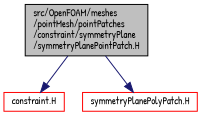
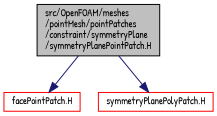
node "constraint.H": label "constraint.H" -> "facePointPatch.H"
